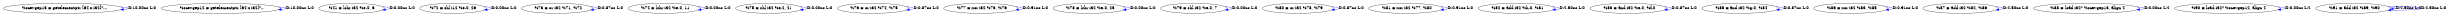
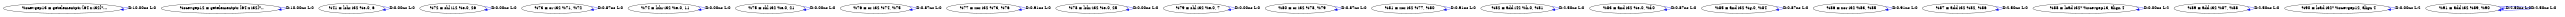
node "%75 = shl i32 %e.2, 21": label "%75 = shl i32 %e.2, 21" -> "%75 = shl i32 %e.0, 21"
node "%82 = add i32 %h.0, %81": label "%82 = add i32 %h.0, %81" -> "%82 = add i42 %h.0, %81"
node "%89 = add i32 %87, %88": added
